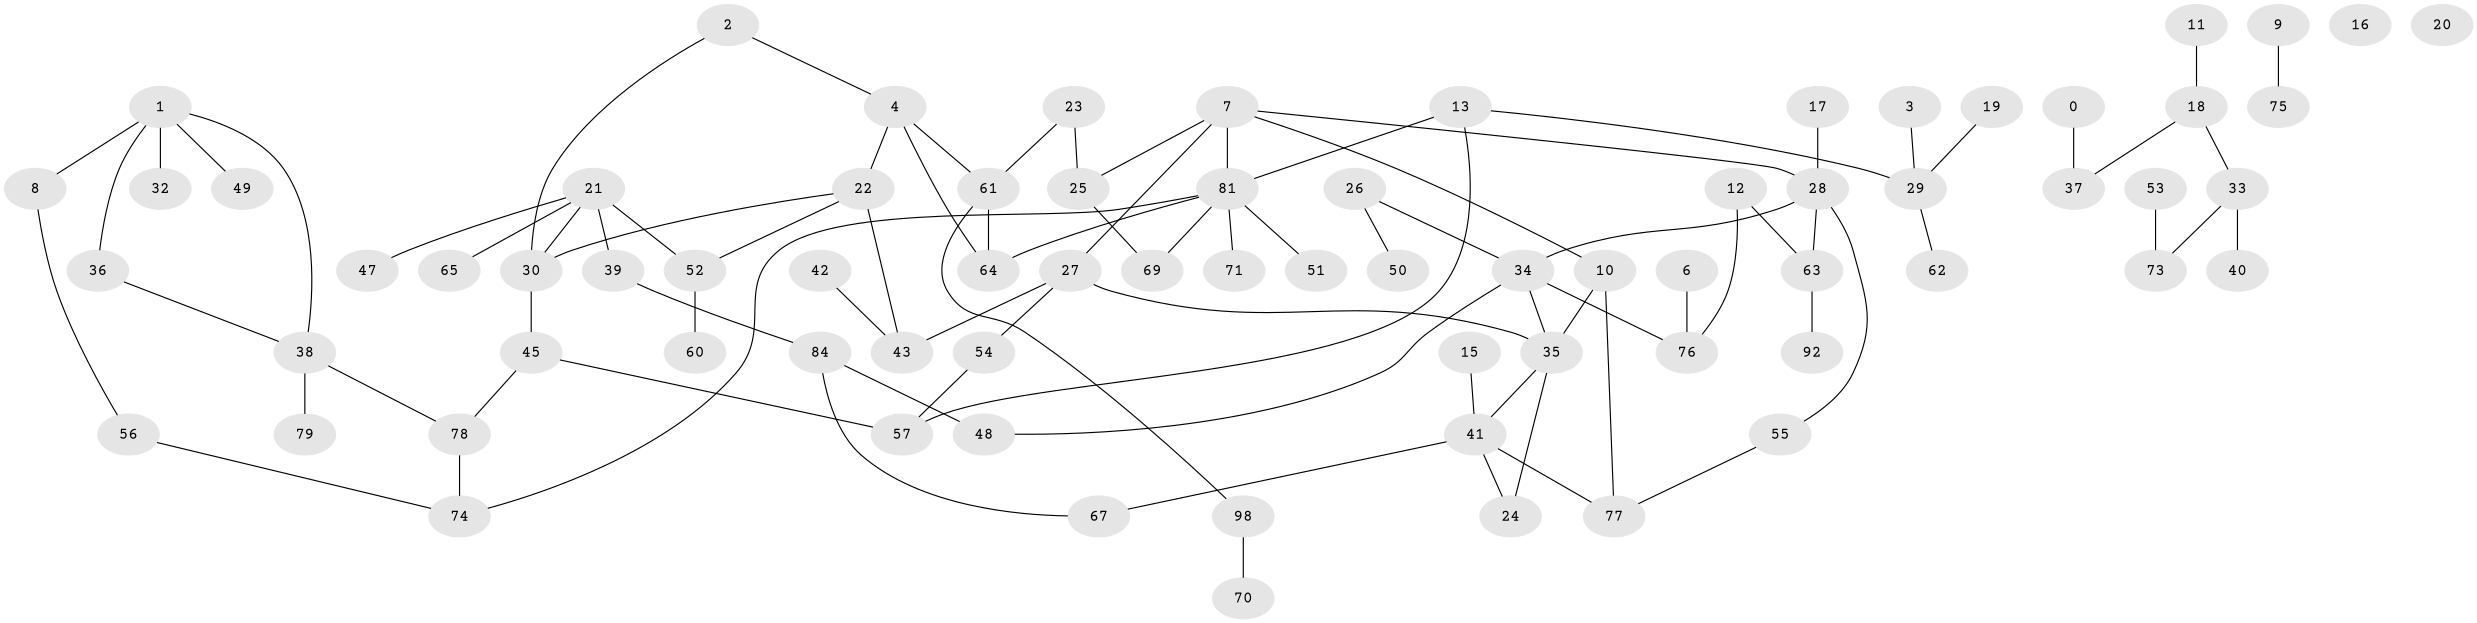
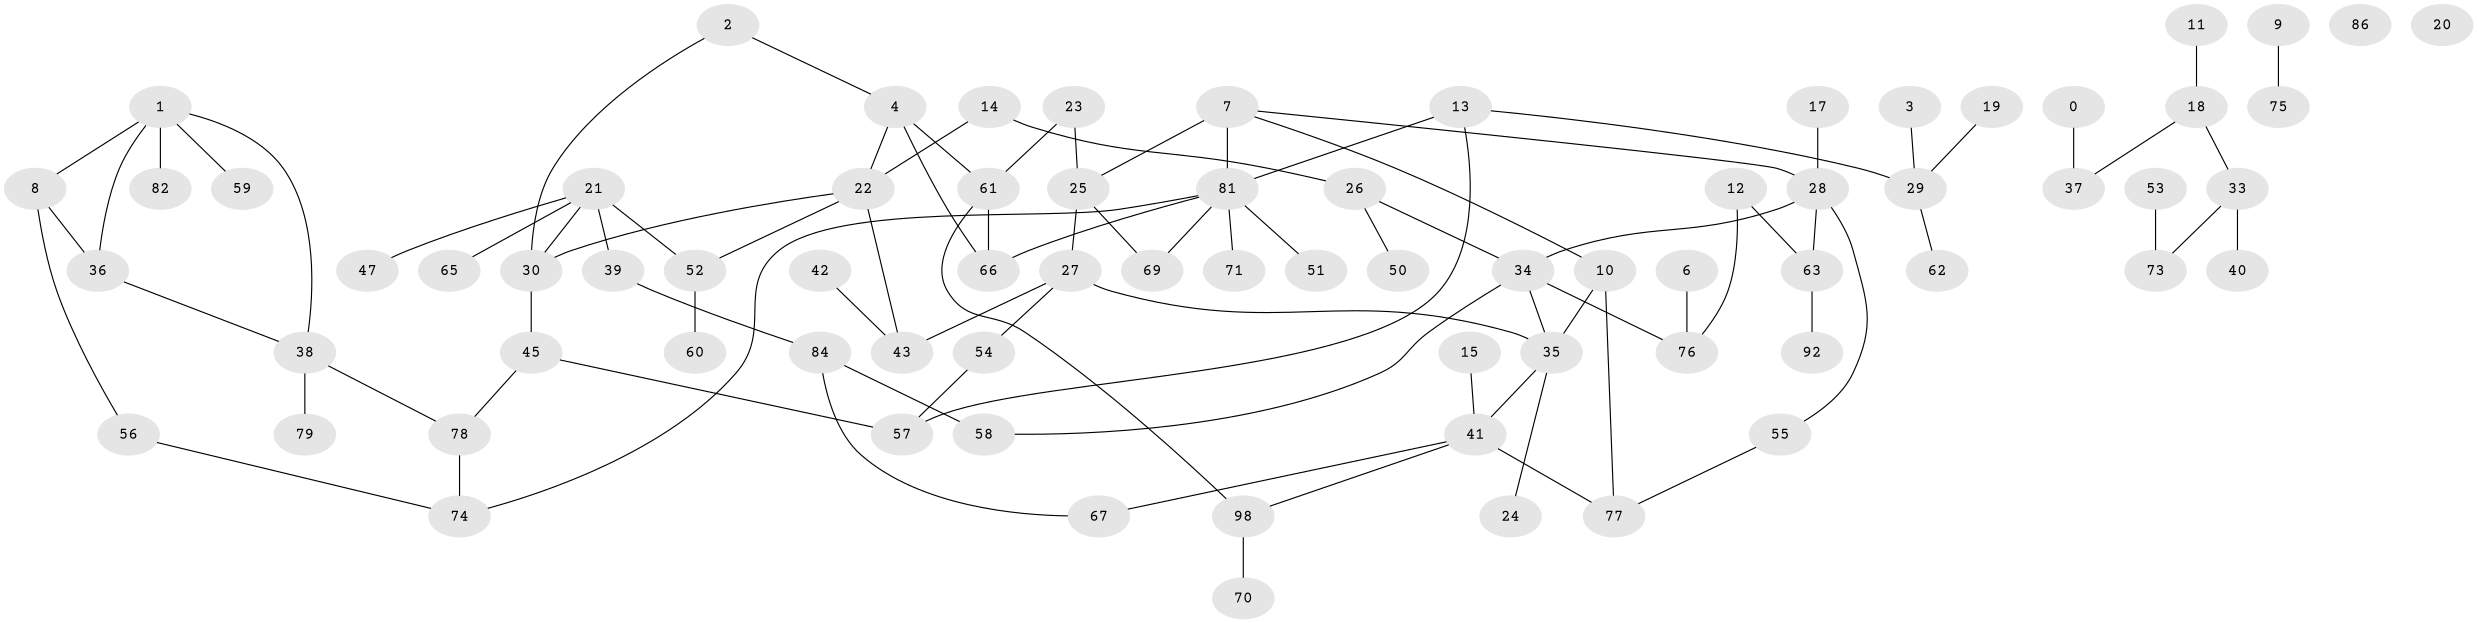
node "16": label "16" -> "86"
node "14": added
node "32": label "32" -> "82"
node "49": label "49" -> "59"
edge "7" -- "27": now "25" -- "27"
edge "8" -- "36": added
node "64": label "64" -> "66"
node "48": label "48" -> "58"
edge "41" -- "24": now "41" -- "98"
